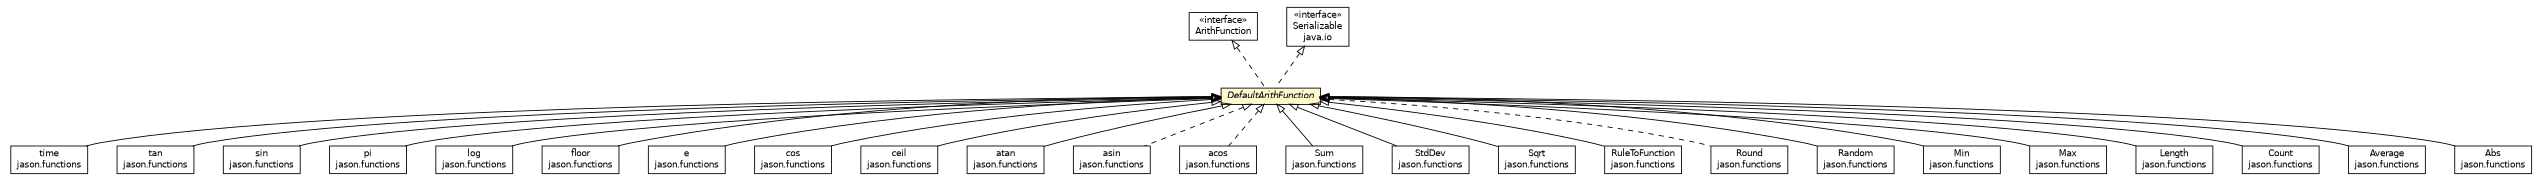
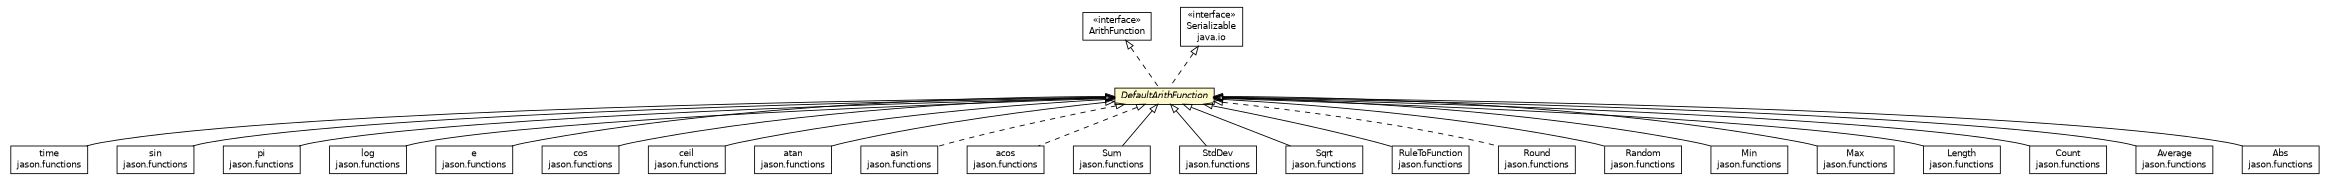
node "tan": removed
node "floor": removed
